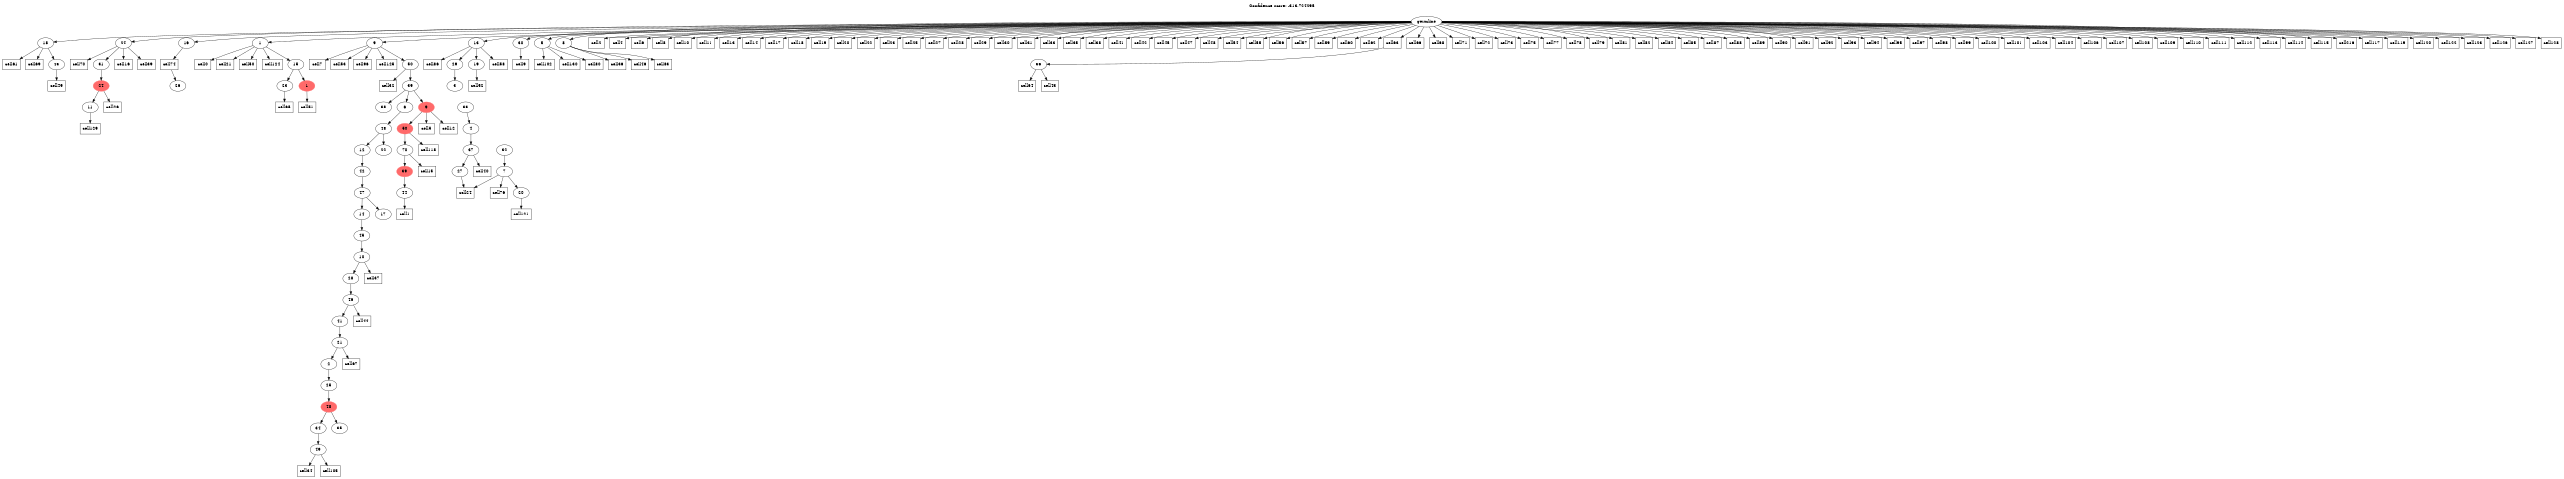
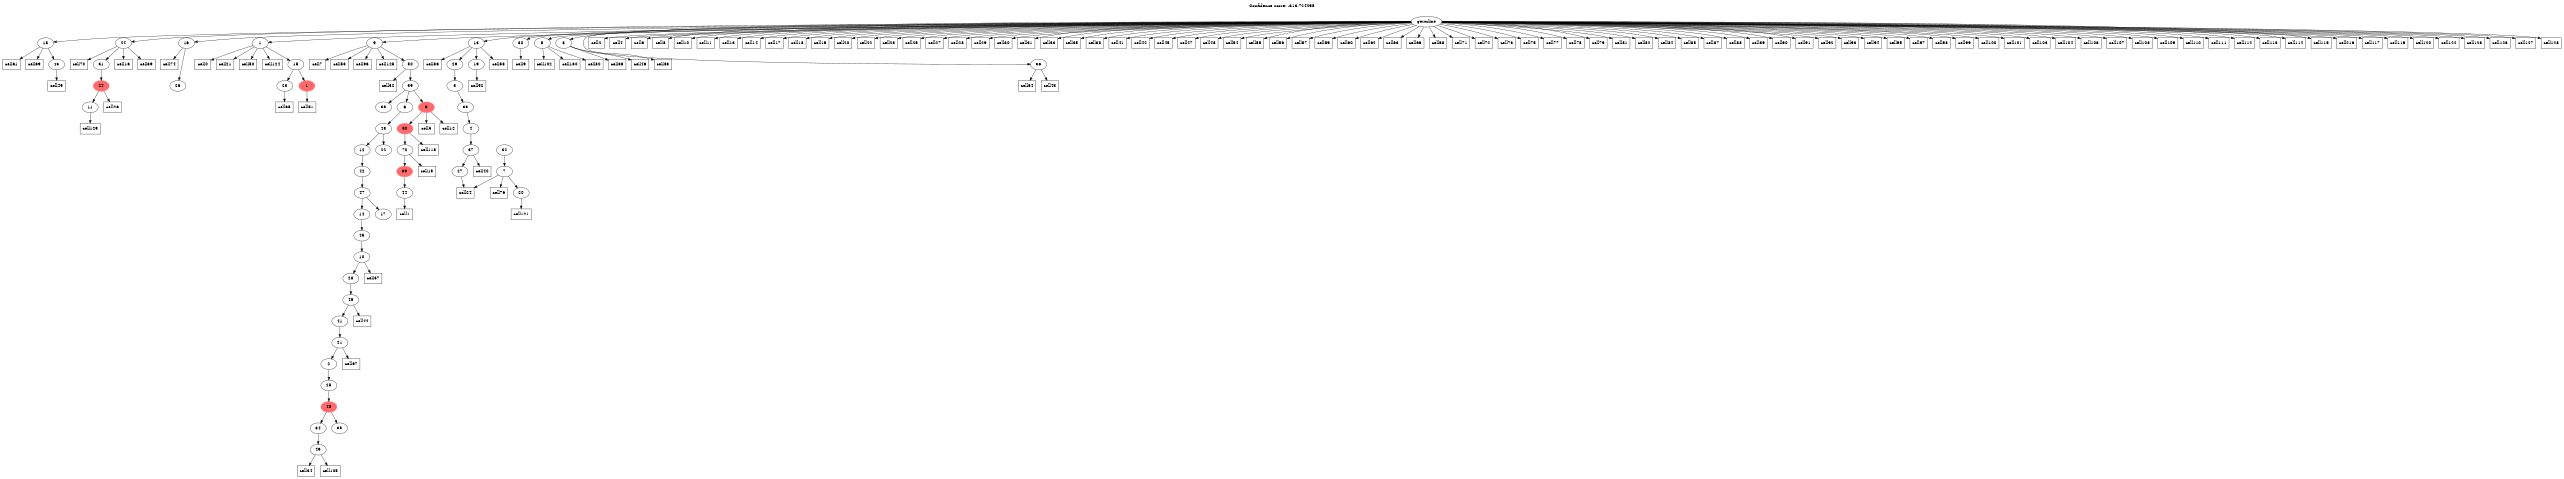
edge "cell63" -> "36": now "germline" -> "36"
edge "cell74" -> "26": now "16" -> "26"
edge "3" -> "33": added
